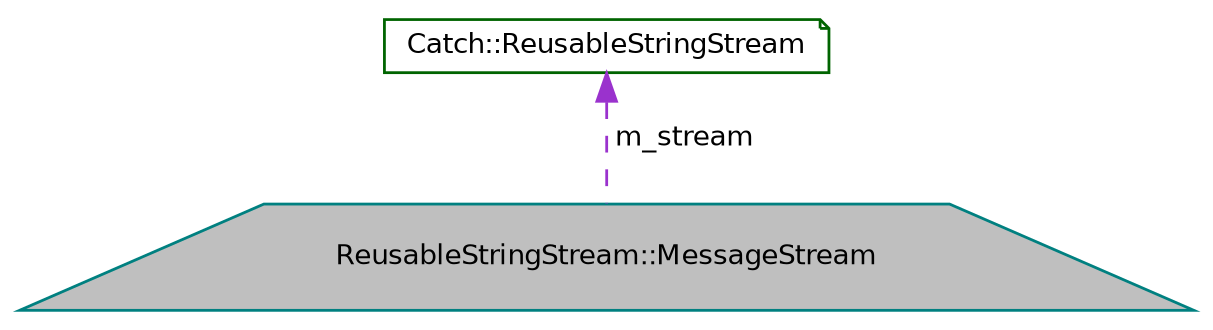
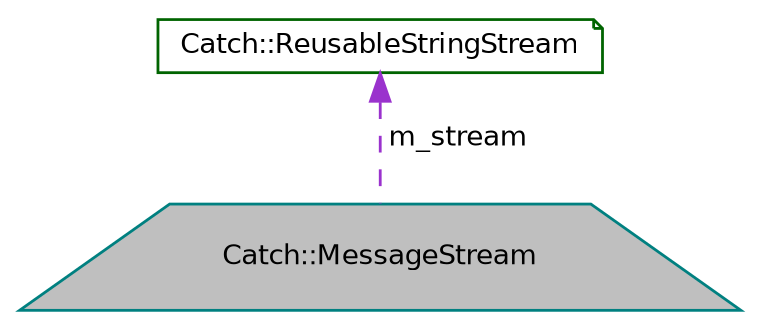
node "ReusableStringStream::MessageStream": label "ReusableStringStream::MessageStream" -> "Catch::MessageStream"
